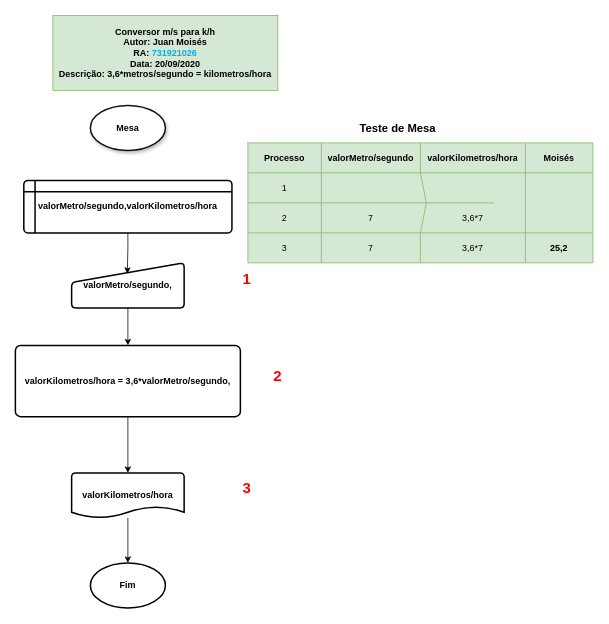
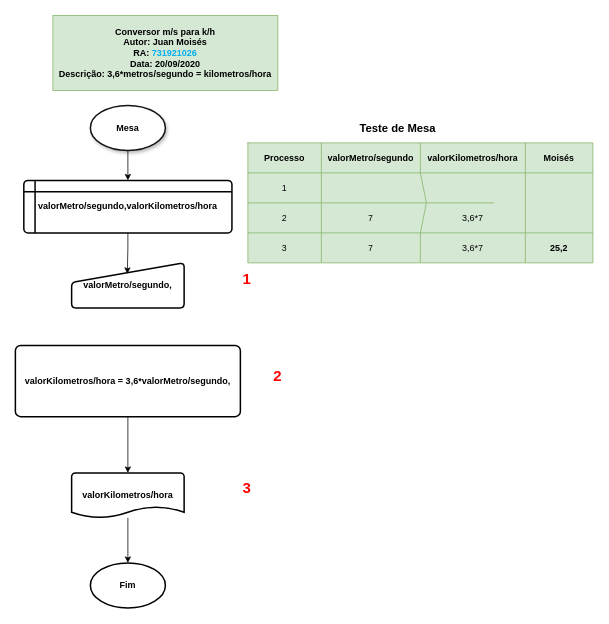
edge "Mesa" -> "valorMetro/segundo,valorKilometros/hora": added
edge "valorMetro/segundo," -> "valorKilometros/hora = 3,6*valorMetro/segundo,": removed
